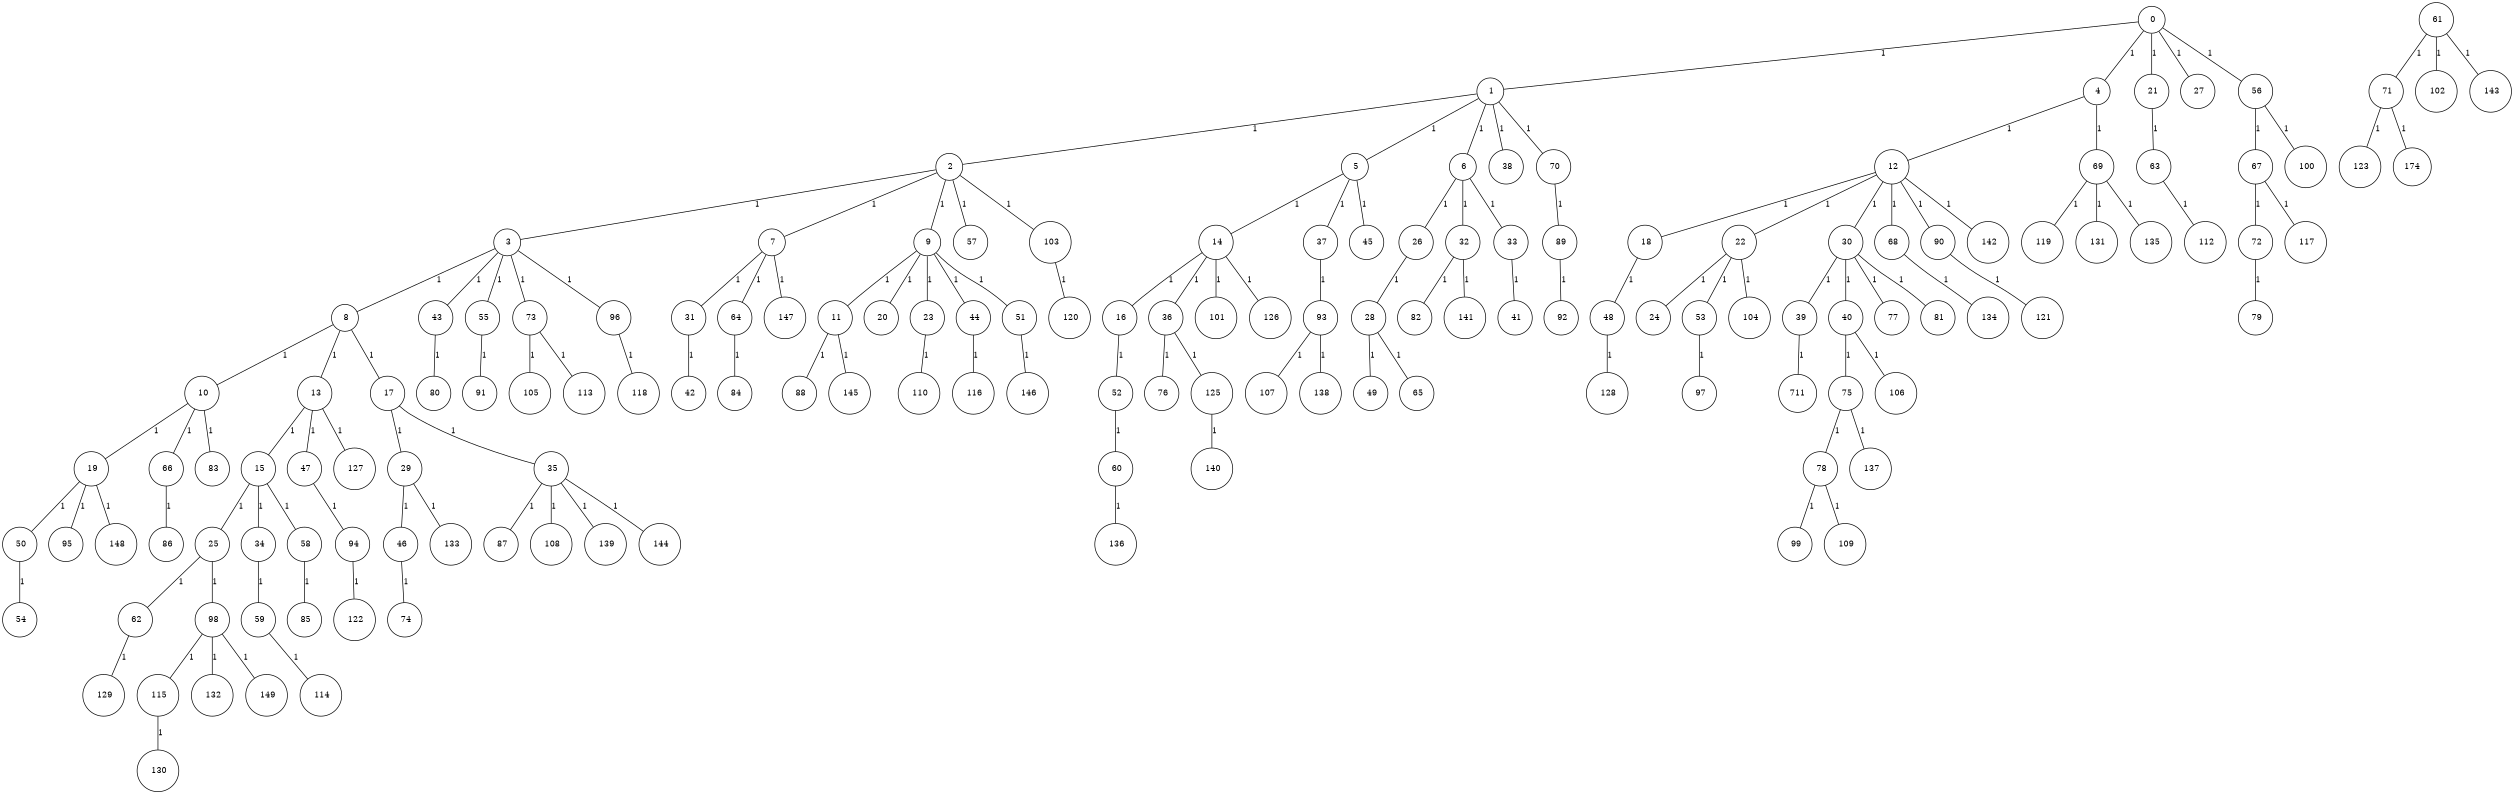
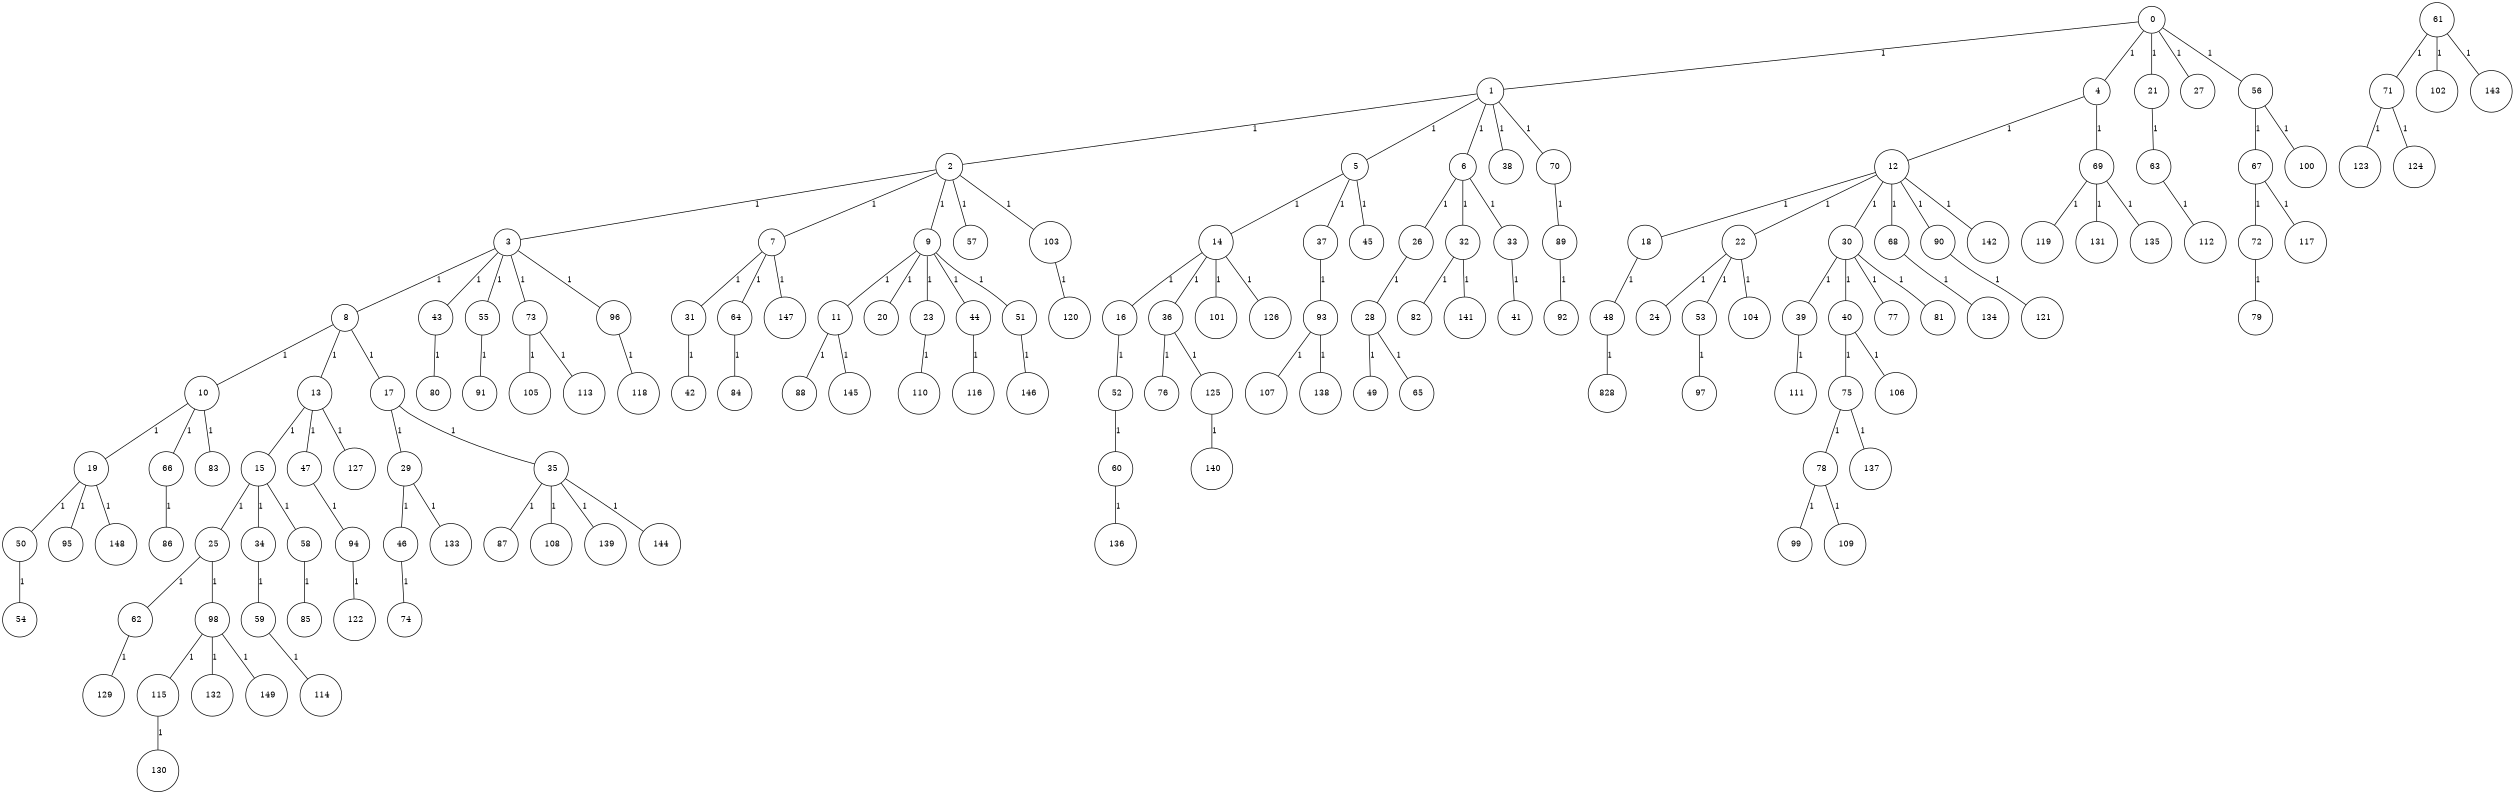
node "174": label "174" -> "124"
node "128": label "128" -> "828"
node "711": label "711" -> "111"
